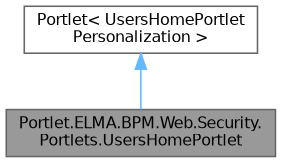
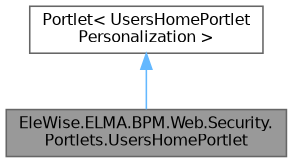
node "Portlet.ELMA.BPM.Web.Security. Portlets.UsersHomePortlet": label "Portlet.ELMA.BPM.Web.Security. Portlets.UsersHomePortlet" -> "EleWise.ELMA.BPM.Web.Security. Portlets.UsersHomePortlet"
